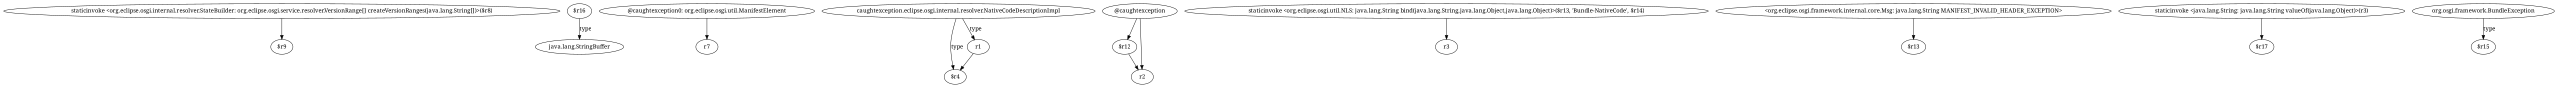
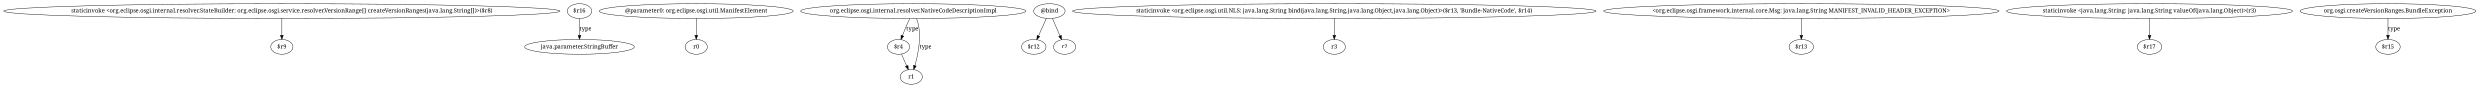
node "@caughtexception0: org.eclipse.osgi.util.ManifestElement": label "@caughtexception0: org.eclipse.osgi.util.ManifestElement" -> "@parameter0: org.eclipse.osgi.util.ManifestElement"
node "caughtexception.eclipse.osgi.internal.resolver.NativeCodeDescriptionImpl": label "caughtexception.eclipse.osgi.internal.resolver.NativeCodeDescriptionImpl" -> "org.eclipse.osgi.internal.resolver.NativeCodeDescriptionImpl"
node "@caughtexception": label "@caughtexception" -> "@bind"
node "org.osgi.framework.BundleException": label "org.osgi.framework.BundleException" -> "org.osgi.createVersionRanges.BundleException"
node "java.lang.StringBuffer": label "java.lang.StringBuffer" -> "java.parameter.StringBuffer"
node "r7": label "r7" -> "r0"
edge "r1" -> "$r4": reversed
edge "$r12" -> "r2": removed
